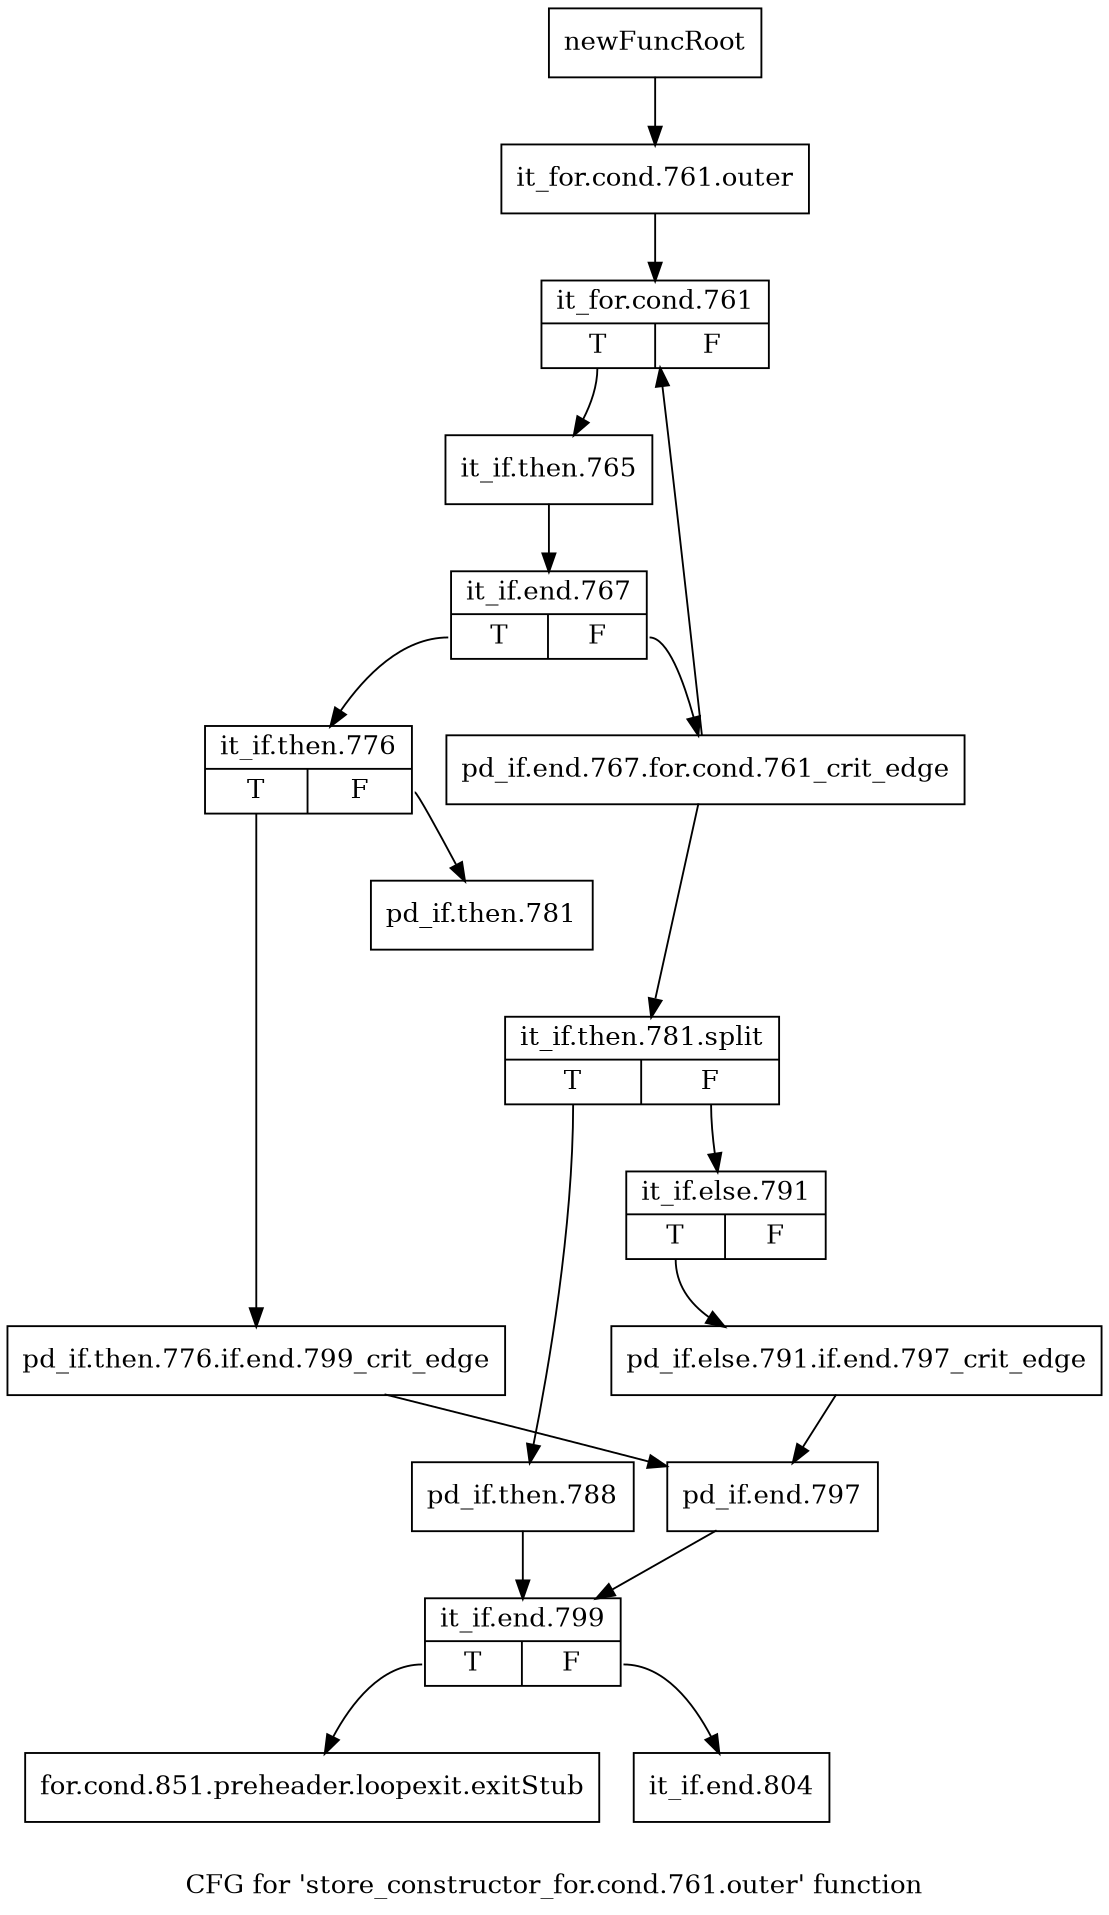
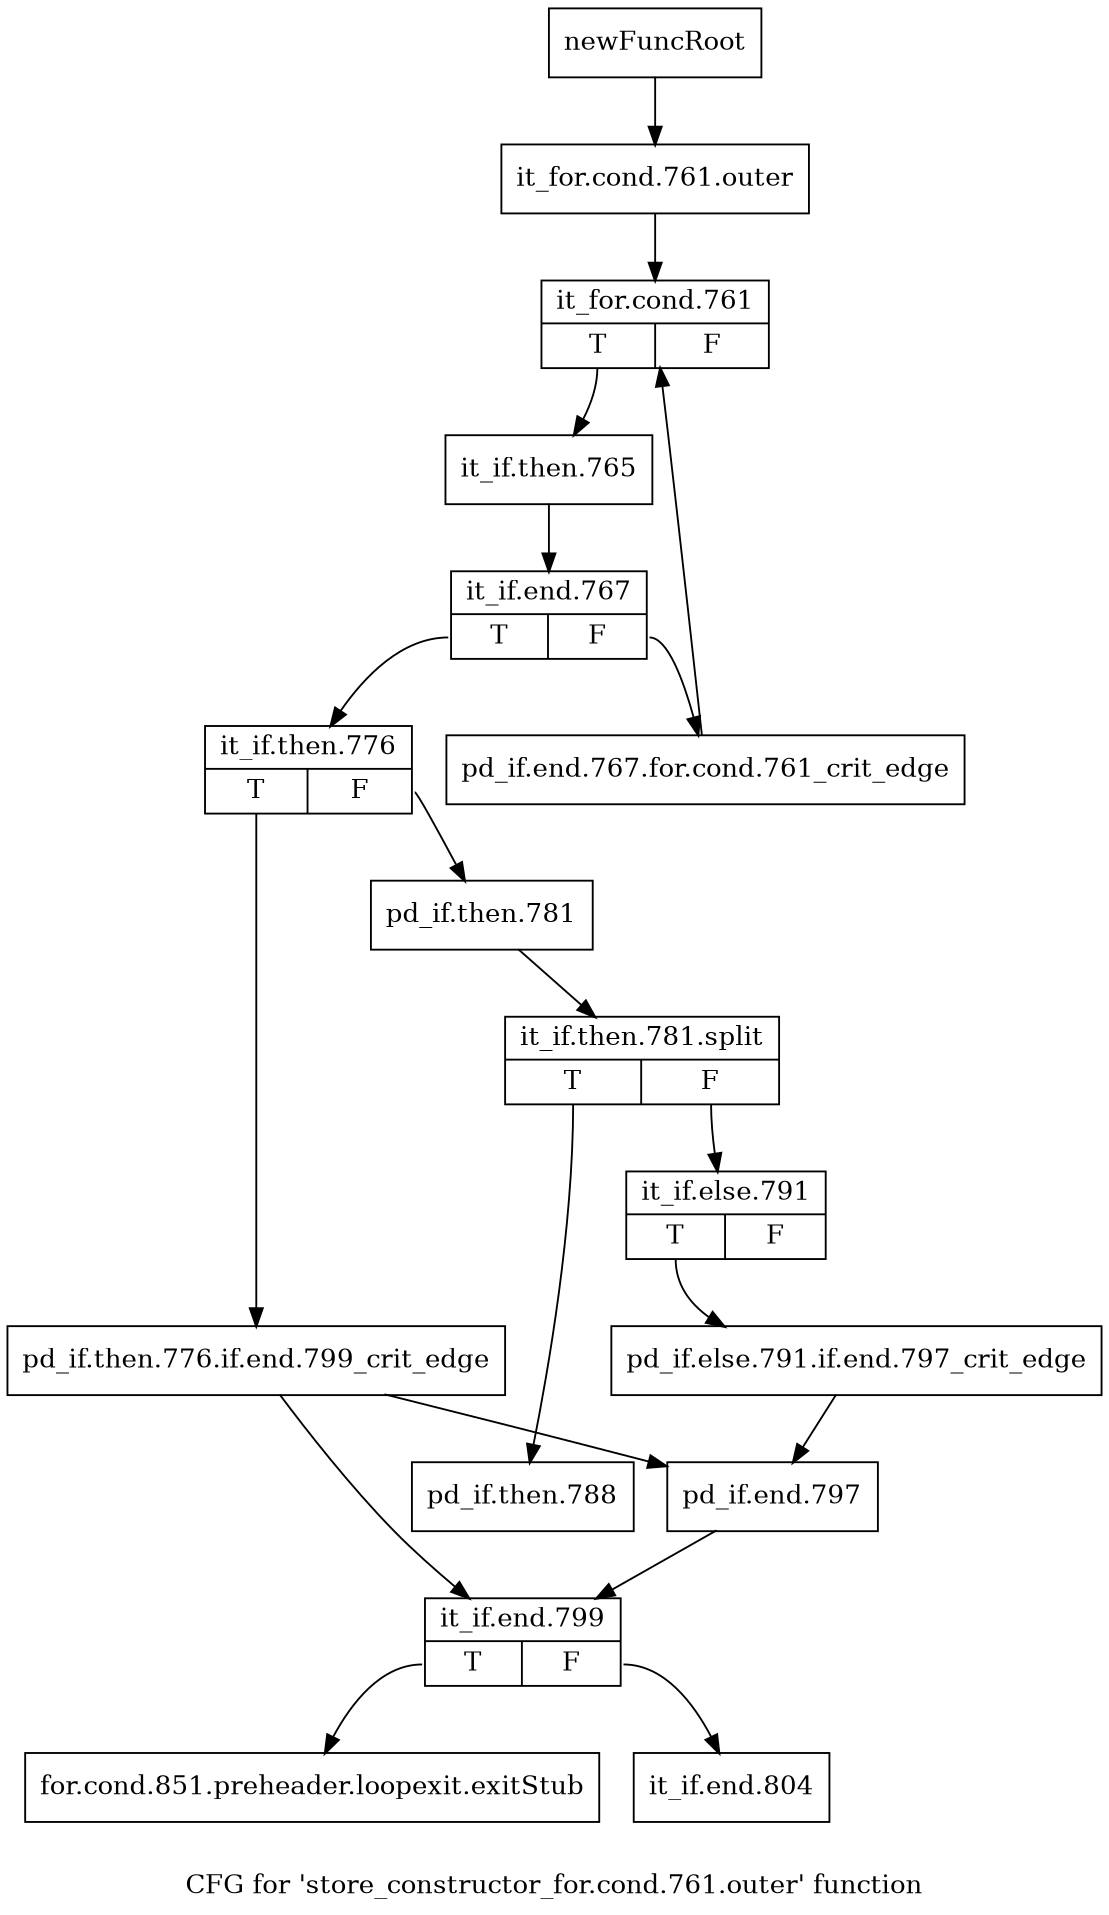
edge "pd_if.end.767.for.cond.761_crit_edge" -> "it_if.then.781.split": now "pd_if.then.781" -> "it_if.then.781.split"
edge "pd_if.then.788" -> "it_if.end.799": now "pd_if.then.776.if.end.799_crit_edge" -> "it_if.end.799"
